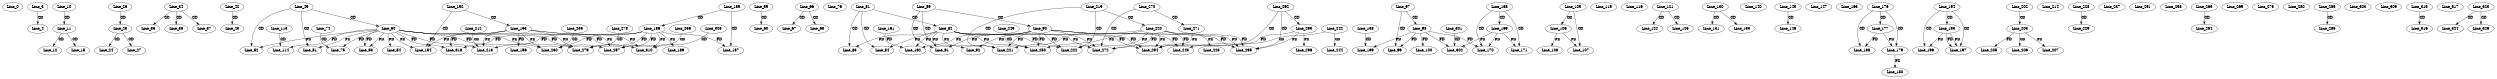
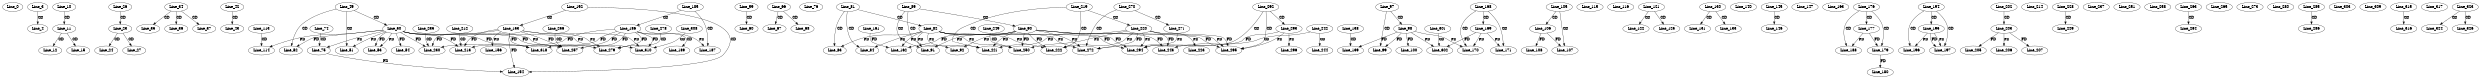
edge "Line_186" -> "Line_189": label "FD" -> "CD"
edge "Line_203" -> "Line_206": label "CD" -> "FD"
edge "Line_50" -> "Line_154": now "Line_75" -> "Line_154"
